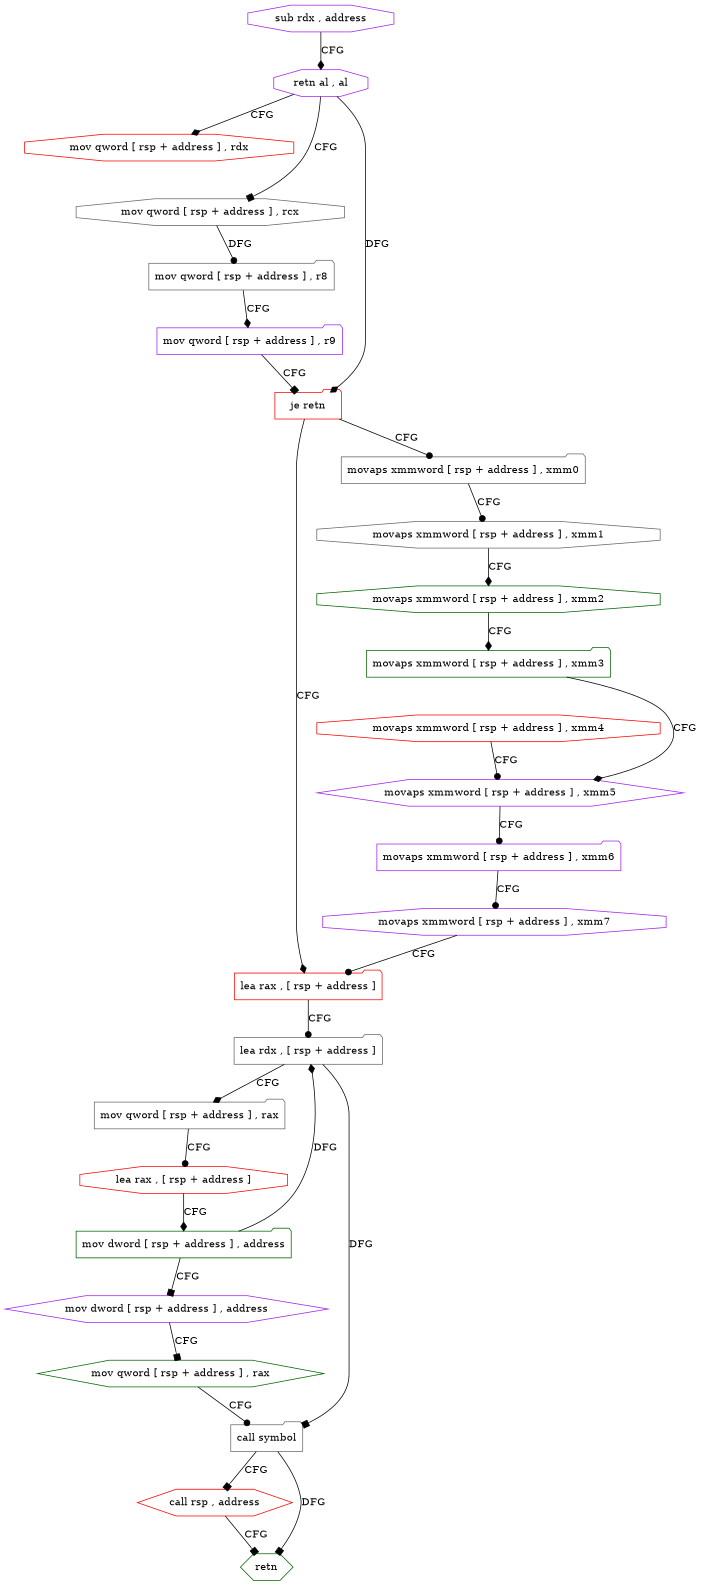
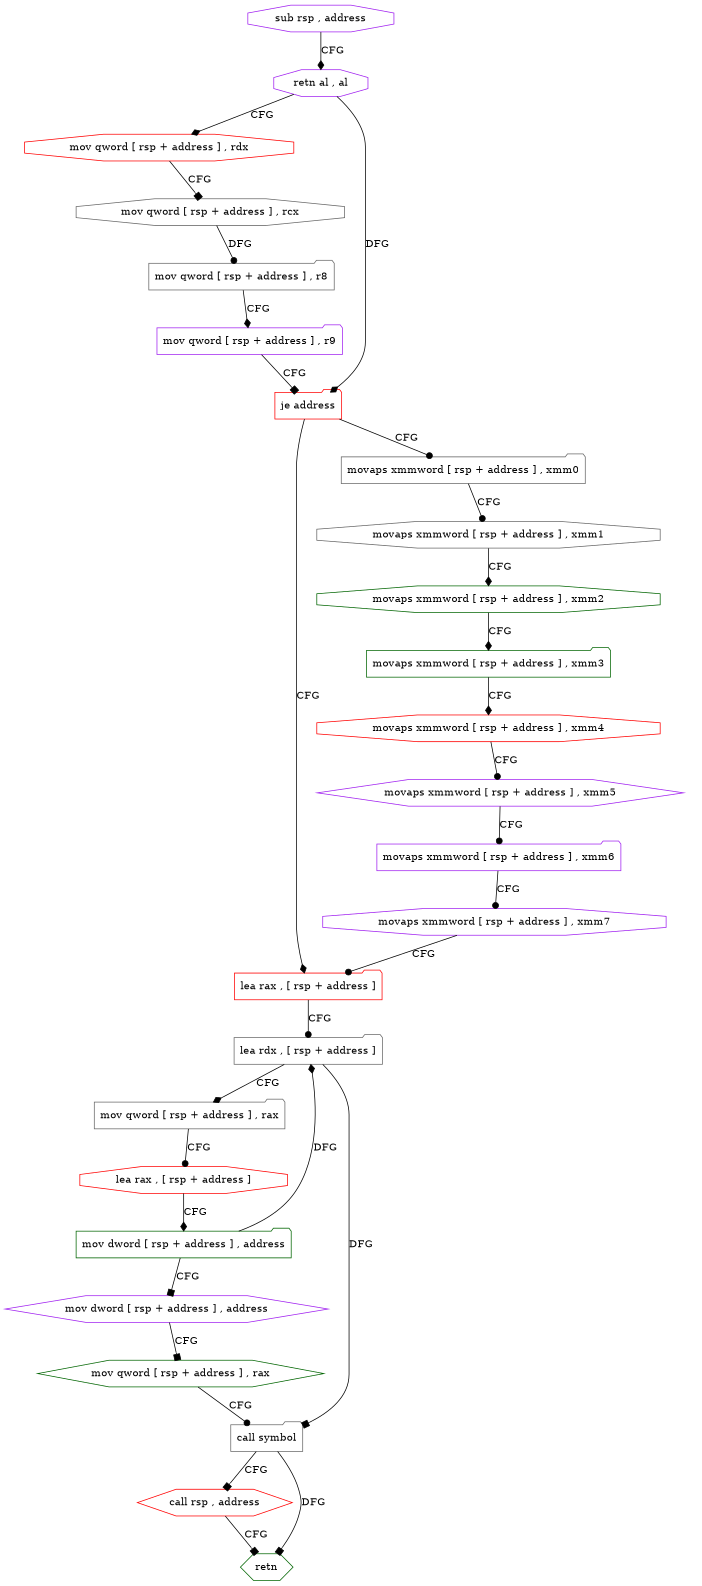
node "sub rdx , address": label "sub rdx , address" -> "sub rsp , address"
edge "retn al , al" -> "mov qword [ rsp + address ] , rcx": now "mov qword [ rsp + address ] , rdx" -> "mov qword [ rsp + address ] , rcx"
node "je retn": label "je retn" -> "je address"
edge "movaps xmmword [ rsp + address ] , xmm3" -> "movaps xmmword [ rsp + address ] , xmm5": now "movaps xmmword [ rsp + address ] , xmm3" -> "movaps xmmword [ rsp + address ] , xmm4"
